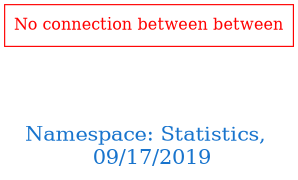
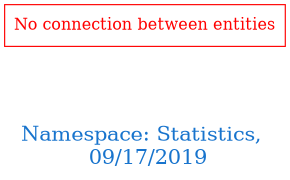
node "No connection between between": label "No connection between between" -> "No connection between entities"
